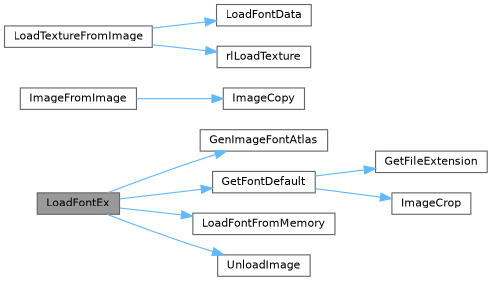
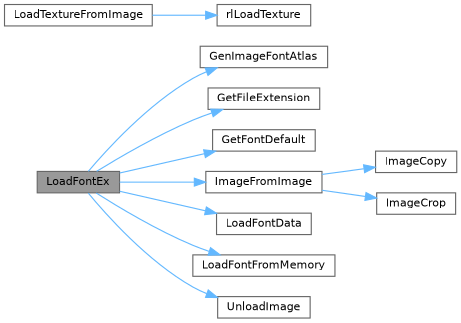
edge "LoadTextureFromImage" -> "LoadFontData": now "LoadFontEx" -> "LoadFontData"
edge "GetFontDefault" -> "GetFileExtension": now "LoadFontEx" -> "GetFileExtension"
edge "LoadFontEx" -> "ImageFromImage": added
edge "GetFontDefault" -> "ImageCrop": now "ImageFromImage" -> "ImageCrop"
